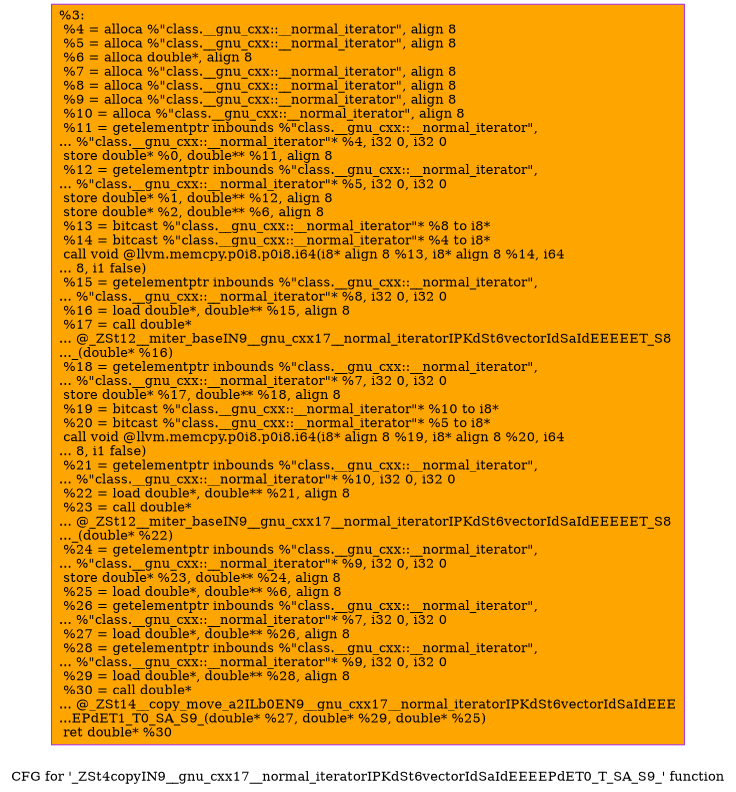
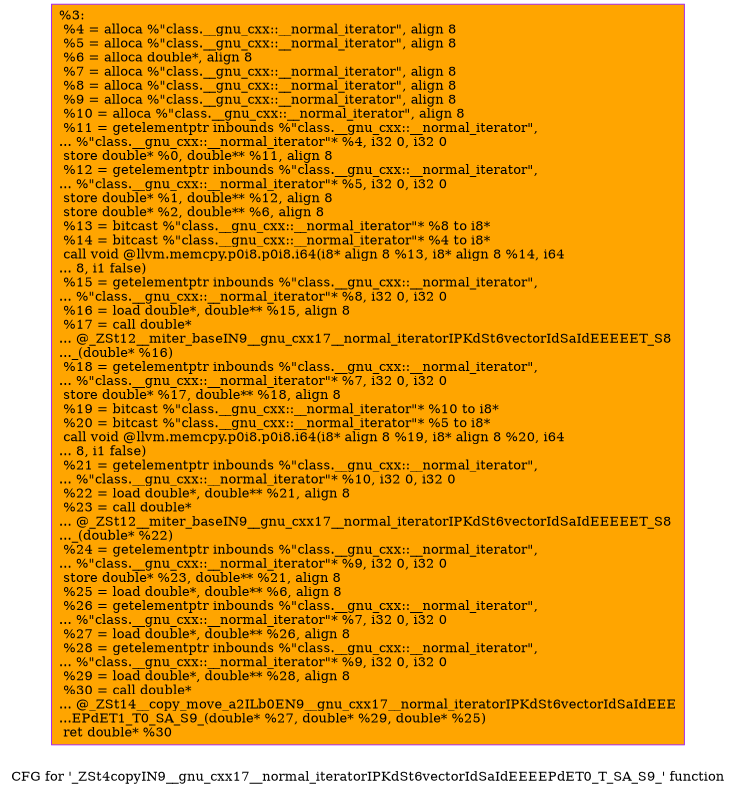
node "%3:": text "store double* %23, double** %24, align 8" -> "store double* %23, double** %21, align 8"
